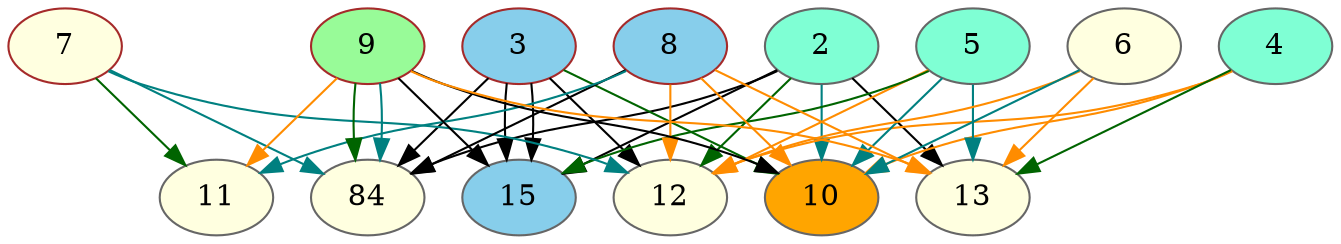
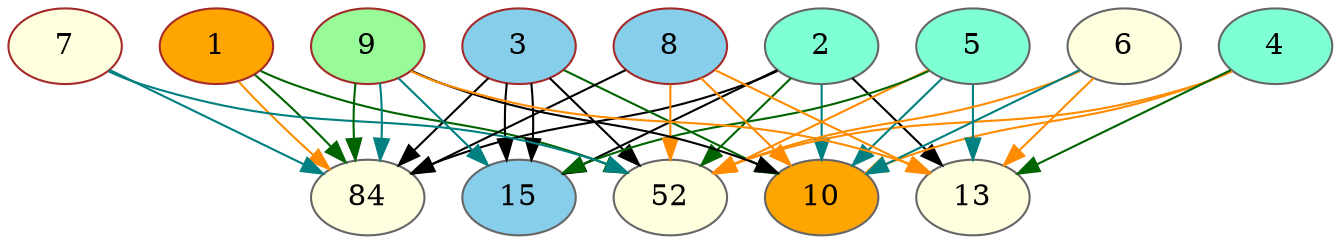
node "1": added
edge "9" -> "15": color black -> teal
node "11": removed
node "12": label "12" -> "52"
